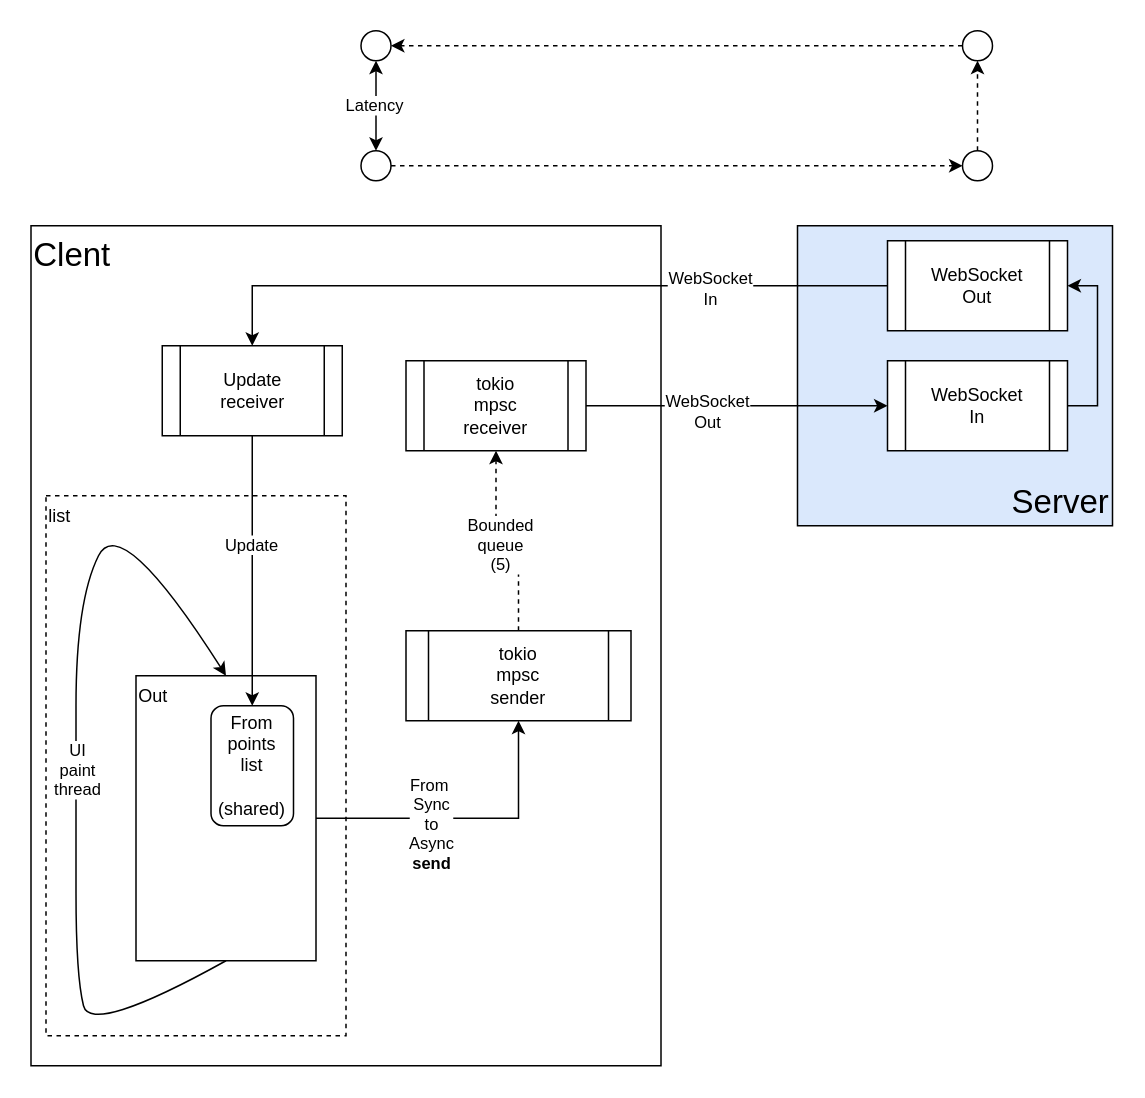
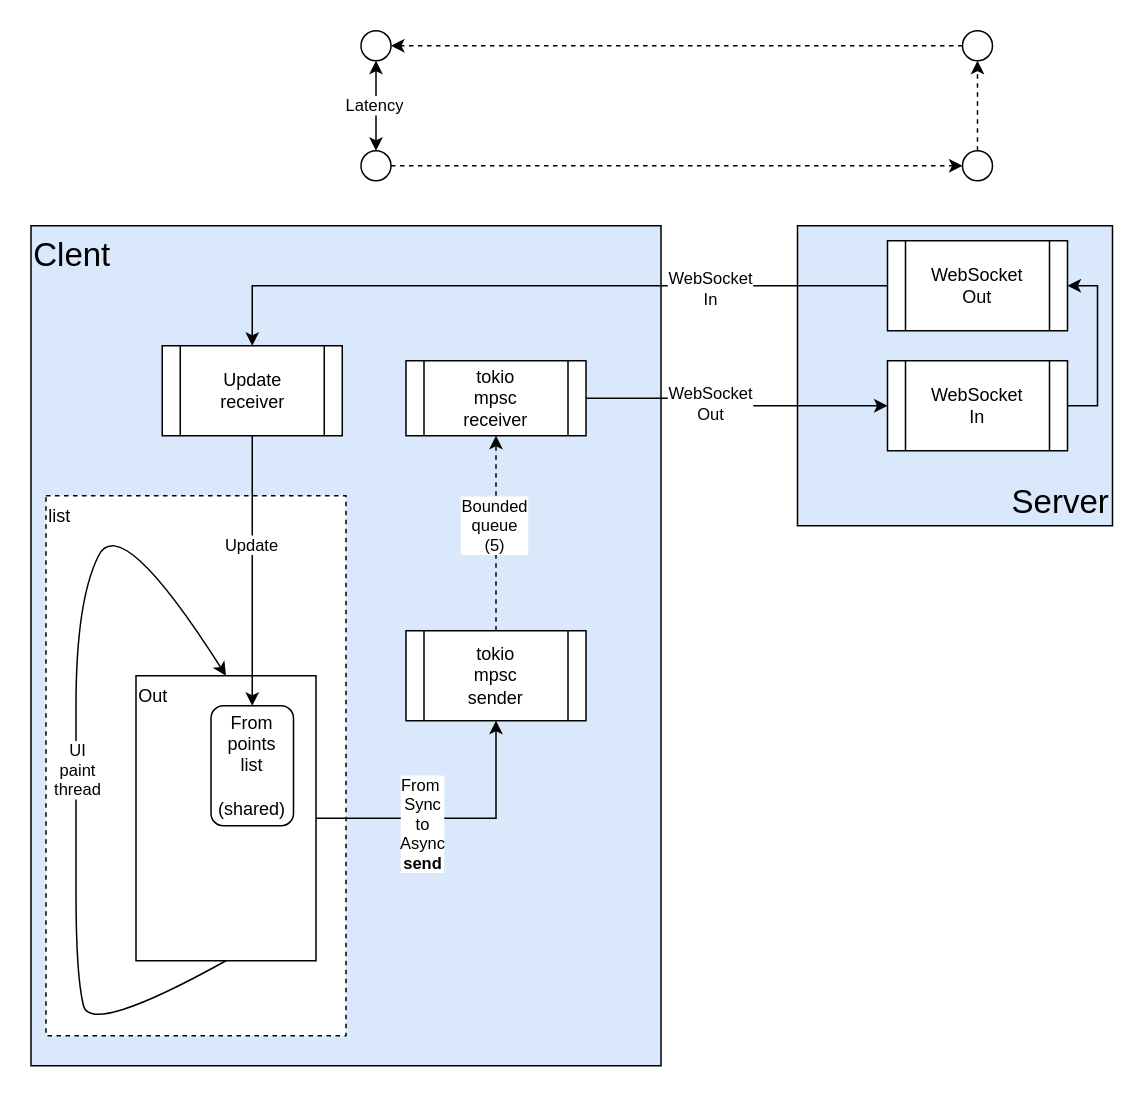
node "Clent": fillcolor #ffffff -> #dae8fc
node "tokio mpsc receiver": size 180x90 -> 180x75
node "tokio mpsc sender": size 225x90 -> 180x90
